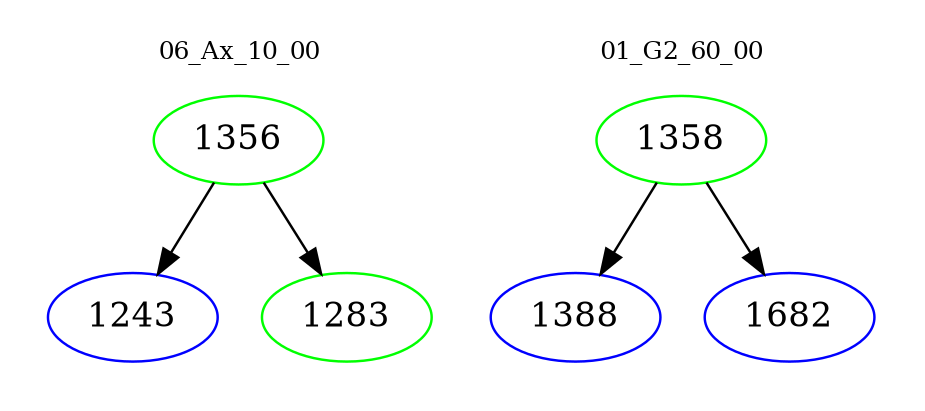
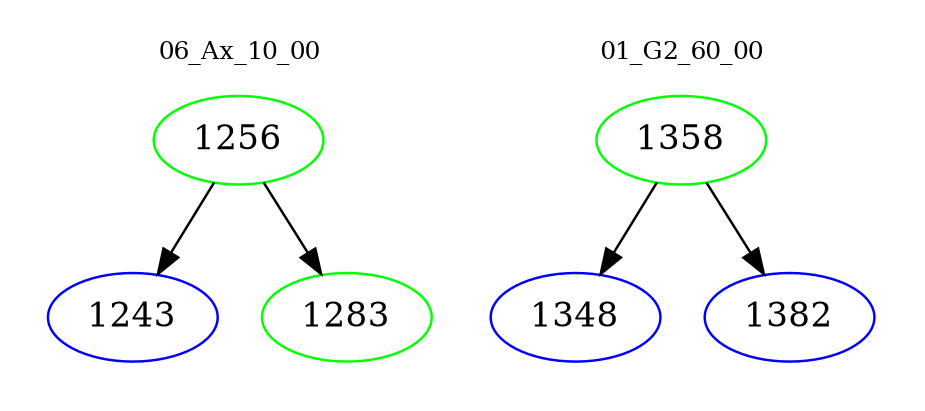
node "1356": label "1356" -> "1256"
node "1388": label "1388" -> "1348"
node "1682": label "1682" -> "1382"
